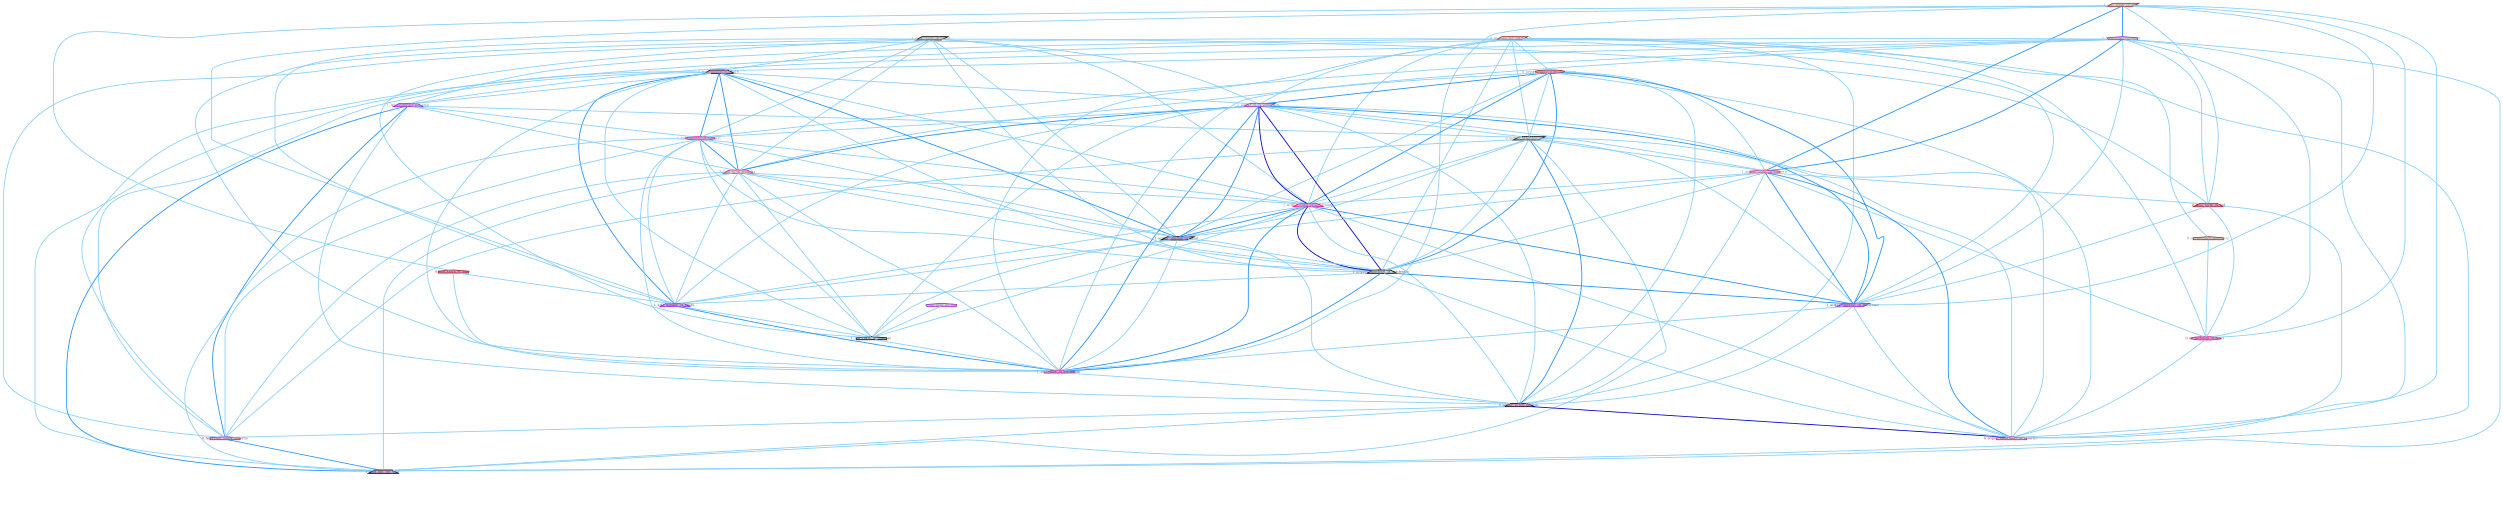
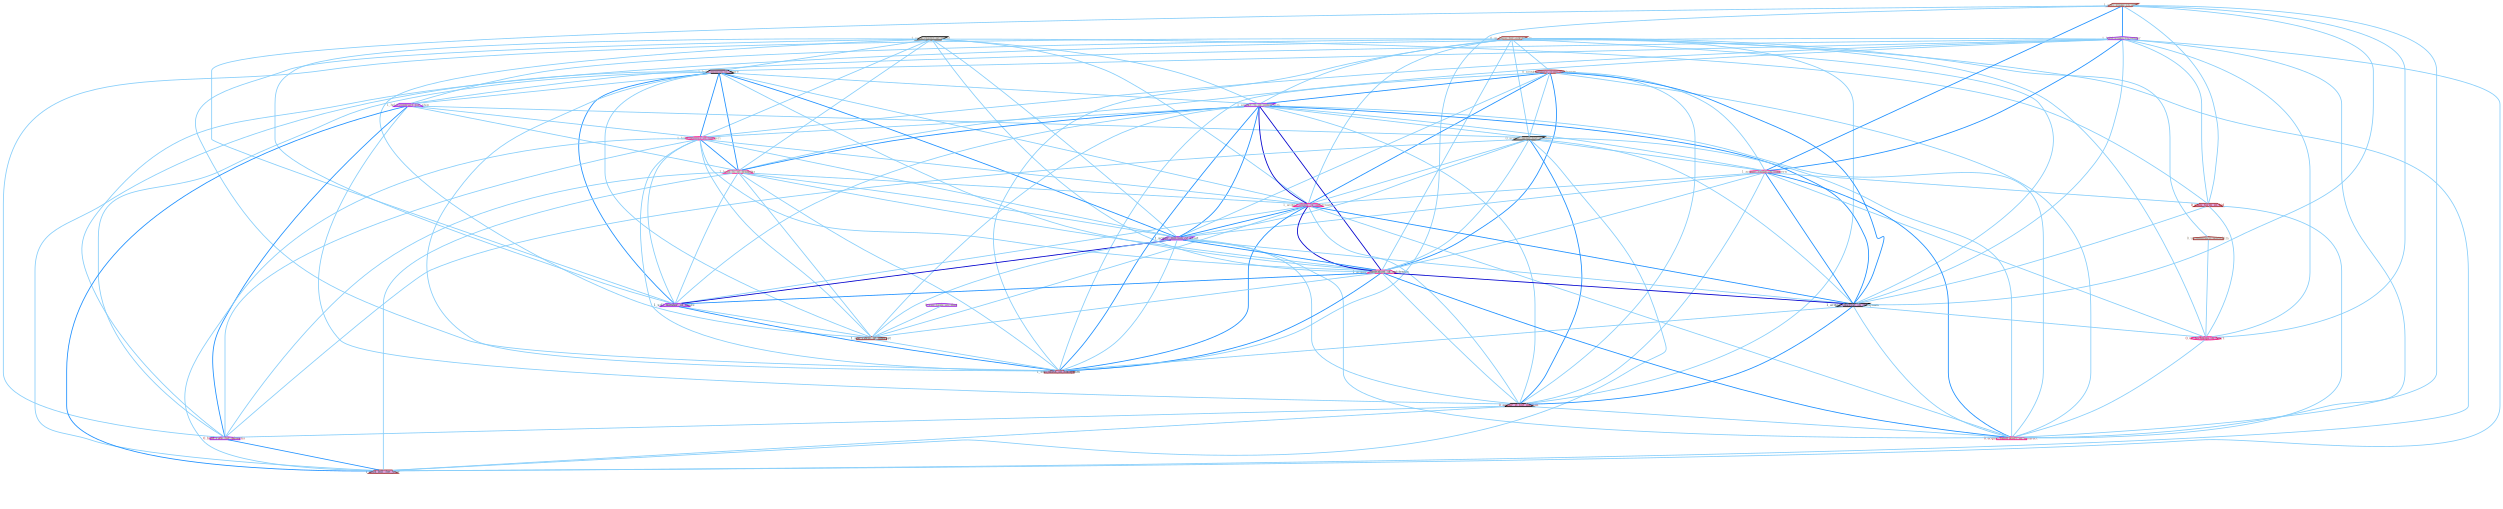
node "0_base_term_in_bid": label "0_base_term_in_bid" -> "0_seek_term_in_bid"
node "1_acquir_million_of_asset": color black -> purple
edge "1_acquir_million_of_asset" -- "1_acquir_laboratori_of_entitynam": color #87cefa -> #1e90ff
edge "1_acquir_million_of_asset" -- "1_sell_number_of_share": color #87cefa -> #0000cd
edge "1_acquir_million_of_asset" -- "1_acquir_interest_in_entitynam": added
node "0_sell_stock_at_time": removed
node "1_acquir_laboratori_of_entitynam": color black -> deeppink
edge "1_acquir_laboratori_of_entitynam" -- "1_acquir_interest_in_entitynam": color #1e90ff -> #0000cd
edge "1_acquir_laboratori_of_entitynam" -- "1_sell_number_of_share": color #87cefa -> #1e90ff
edge "1_acquir_laboratori_of_entitynam" -- "1_see_reviv_of_interest": added
node "1_acquir_interest_in_entitynam": color purple -> black
edge "1_acquir_interest_in_entitynam" -- "0_us_techniqu_in_heart": added
node "1_see_reviv_of_interest": color black -> brown
node "1_sell_divis_of_entitynam": color deeppink -> brown
edge "1_acquir_laboratori_of_entitynam" -- "0_acquir_laboratori_in_transact": color #87cefa -> #1e90ff
edge "1_acquir_interest_in_entitynam" -- "0_acquir_it_for_million": color #87cefa -> #1e90ff
edge "1_sell_divis_of_entitynam" -- "0_acquir_it_for_million": now "1_acquir_laboratori_of_entitynam" -- "0_acquir_it_for_million"
edge "0_acquir_it_for_million" -- "0_acquir_laboratori_in_transact": color #0000cd -> #87cefa
edge "1_acquir_million_of_asset" -- "0_acquir_laboratori_in_transact": added
node "0_hold_rate_intent_advertis": label "0_hold_rate_intent_advertis" -> "0_hold_rate_for_advertis"
node "1_hold_bill_for_year": color black -> brown
